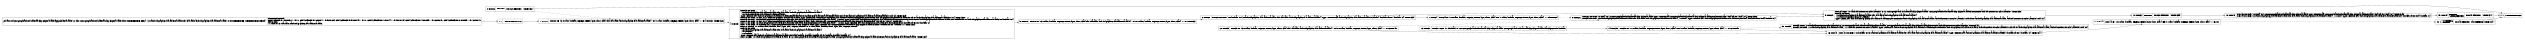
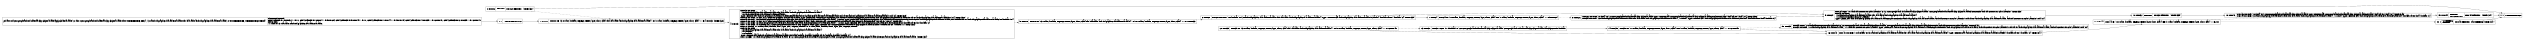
node "19: 0x004d": text "STATIC_RETURN" -> "ORIG_RETURN"
edge "12: 0x0035" -> "8: 0x0026": now "12: 0x0035" -> "13: 0x0037"
